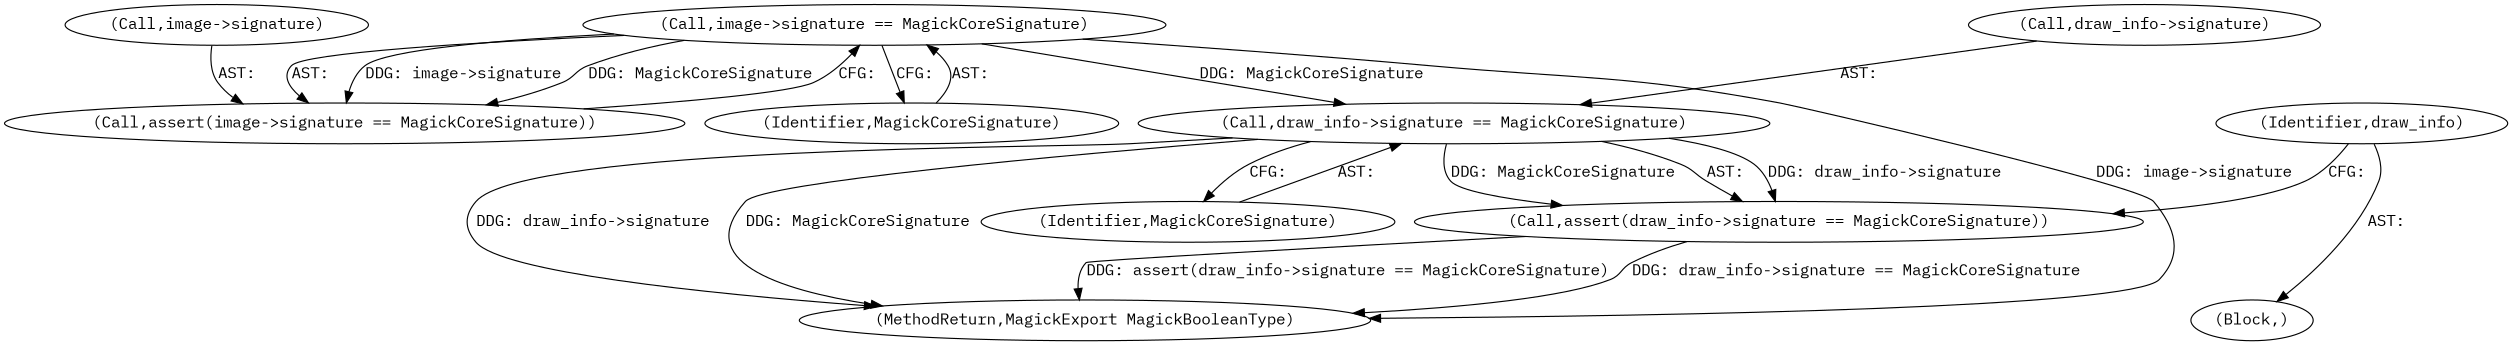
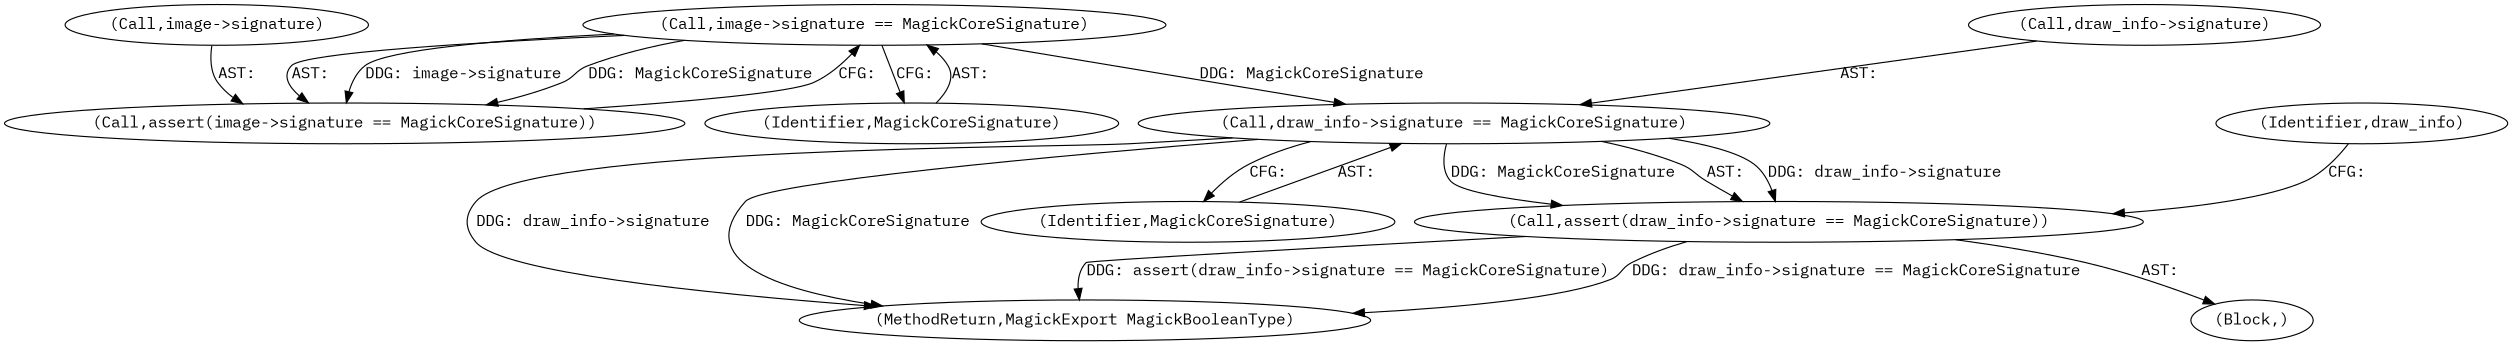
edge "(Call,image->signature == MagickCoreSignature)" -> "(MethodReturn,MagickExport MagickBooleanType)": removed, label "DDG: image->signature"
edge "(Identifier,draw_info)" -> "(Block,)": now "(Call,assert(draw_info->signature == MagickCoreSignature))" -> "(Block,)"
